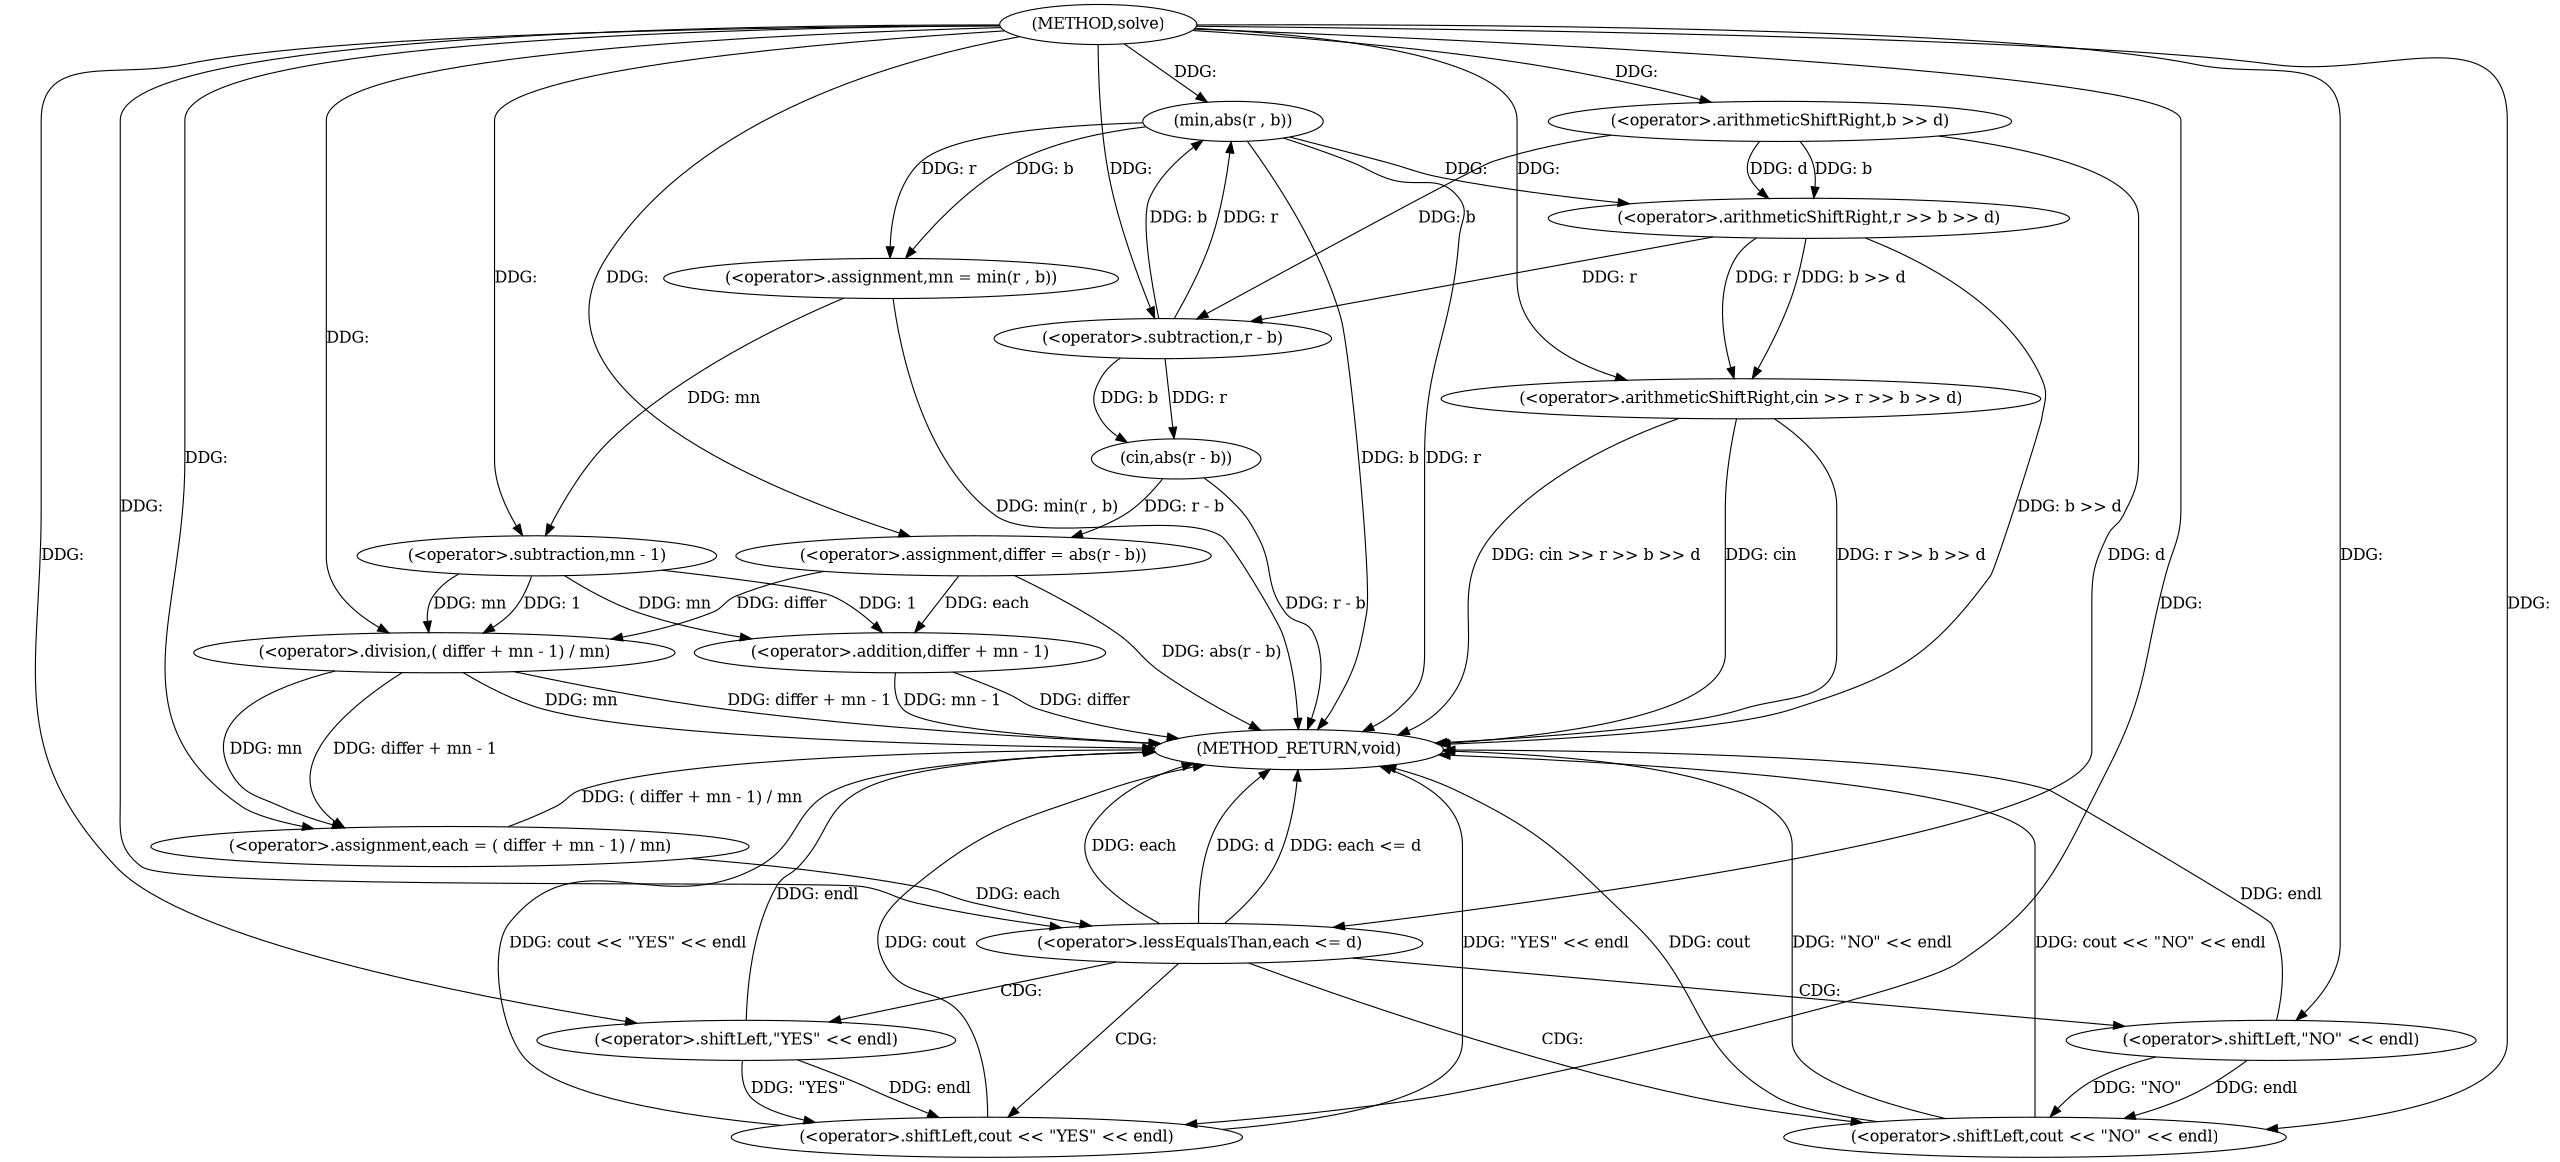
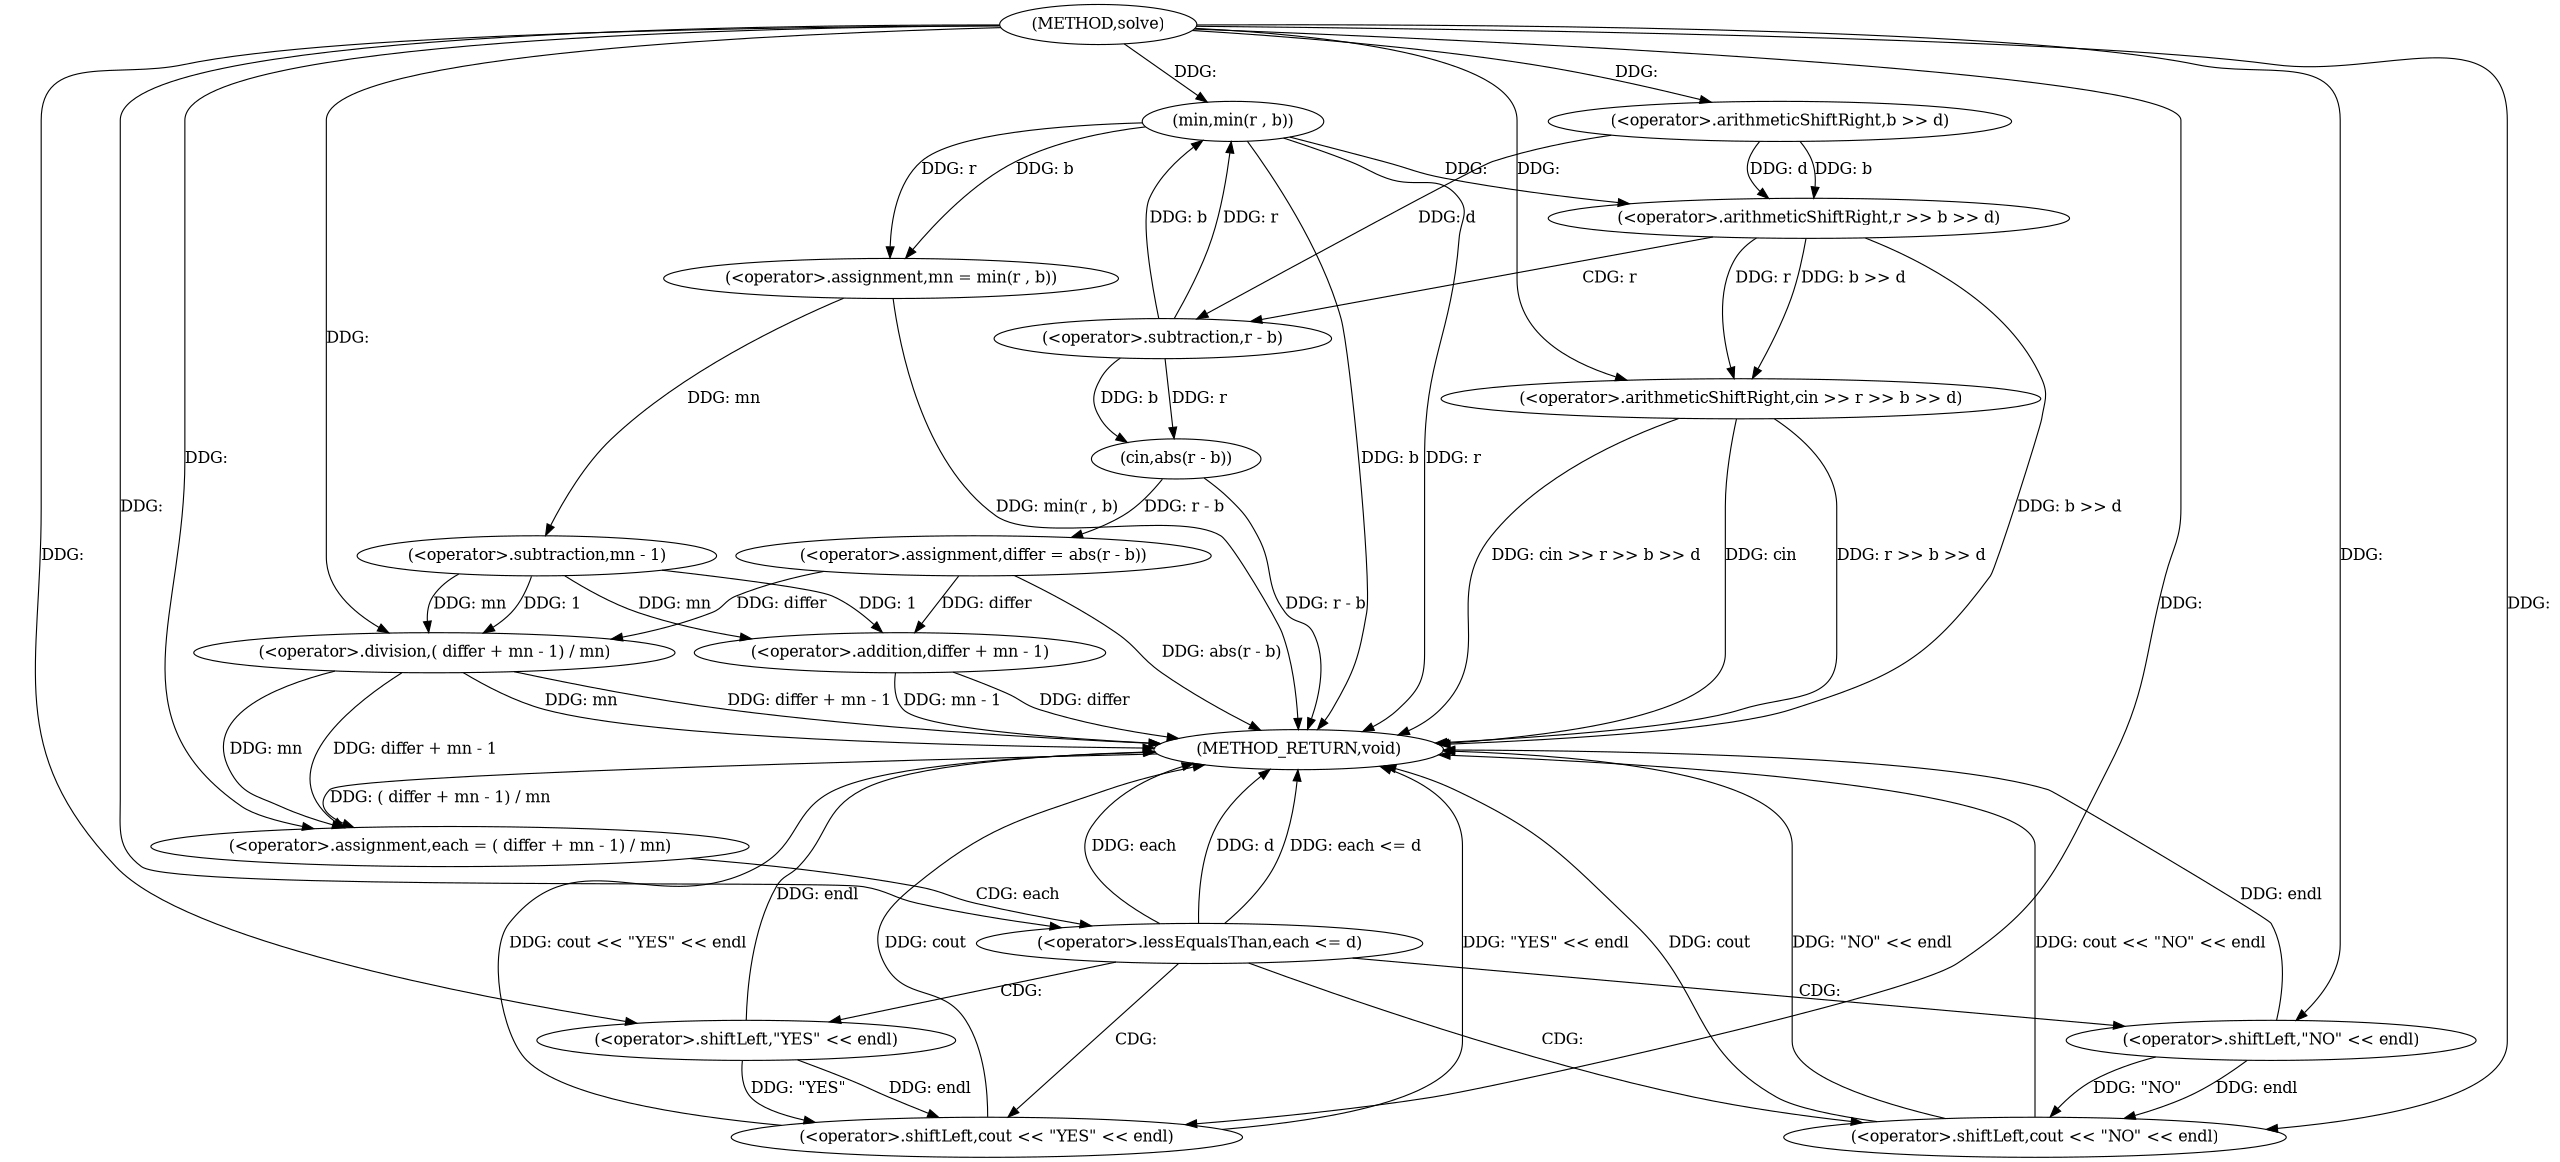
edge "(METHOD,solve)" -> "(<operator>.subtraction,mn - 1)": removed, label "DDG:"
node "(min,abs(r , b))": label "(min,abs(r , b))" -> "(min,min(r , b))"
edge "(METHOD,solve)" -> "(<operator>.subtraction,r - b)": removed, label "DDG:"
edge "(<operator>.arithmeticShiftRight,b >> d)" -> "(<operator>.subtraction,r - b)": label "DDG: b" -> "DDG: d"
edge "(METHOD,solve)" -> "(<operator>.assignment,differ = abs(r - b))": removed, label "DDG:"
edge "(<operator>.arithmeticShiftRight,r >> b >> d)" -> "(<operator>.subtraction,r - b)": label "DDG: r" -> "CDG: r"
edge "(<operator>.assignment,differ = abs(r - b))" -> "(<operator>.addition,differ + mn - 1)": label "DDG: each" -> "DDG: differ"
edge "(<operator>.arithmeticShiftRight,b >> d)" -> "(<operator>.lessEqualsThan,each <= d)": removed, label "DDG: d"
edge "(<operator>.assignment,each = ( differ + mn - 1) / mn)" -> "(METHOD_RETURN,void)": reversed
edge "(<operator>.assignment,each = ( differ + mn - 1) / mn)" -> "(<operator>.lessEqualsThan,each <= d)": label "DDG: each" -> "CDG: each"
